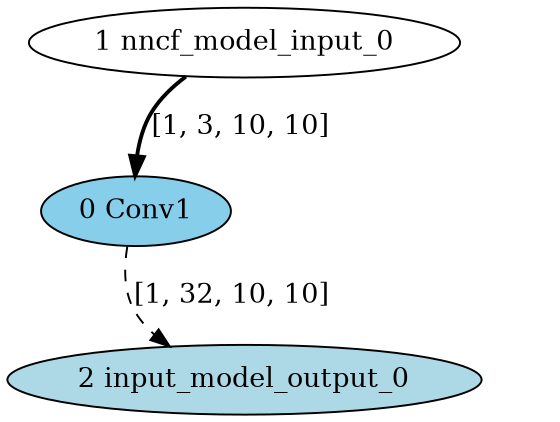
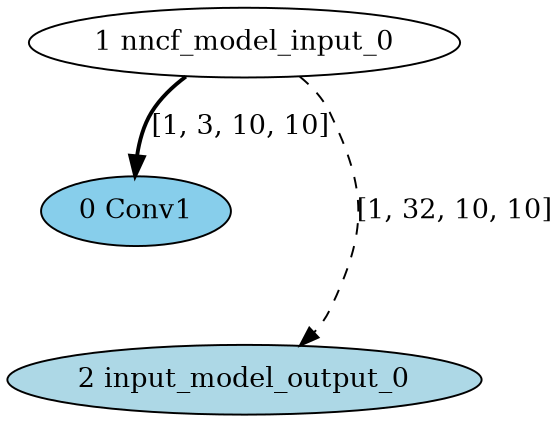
edge "0 Conv1" -> "2 input_model_output_0": now "1 nncf_model_input_0" -> "2 input_model_output_0"
